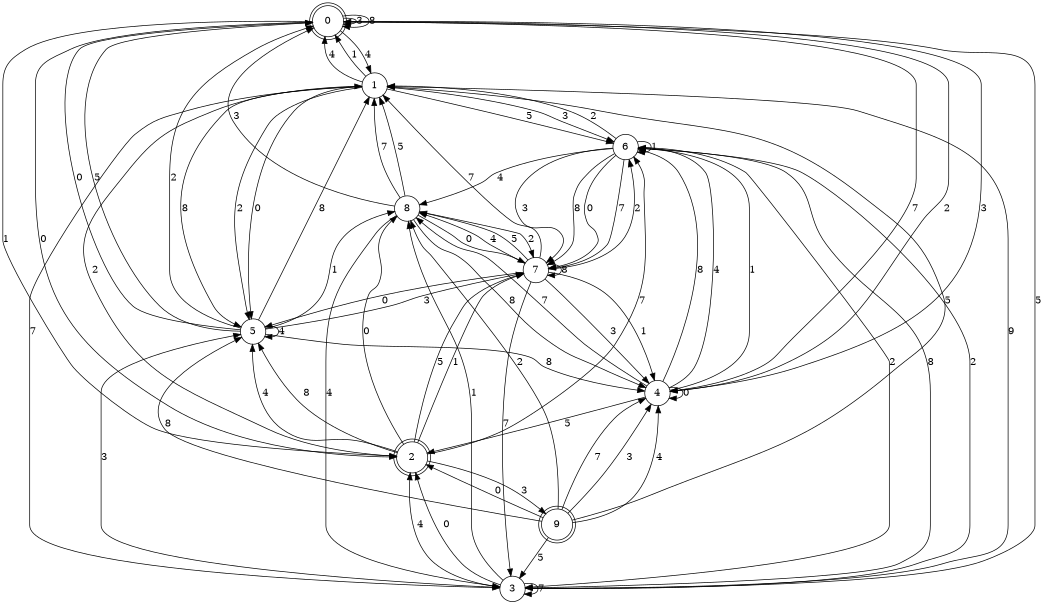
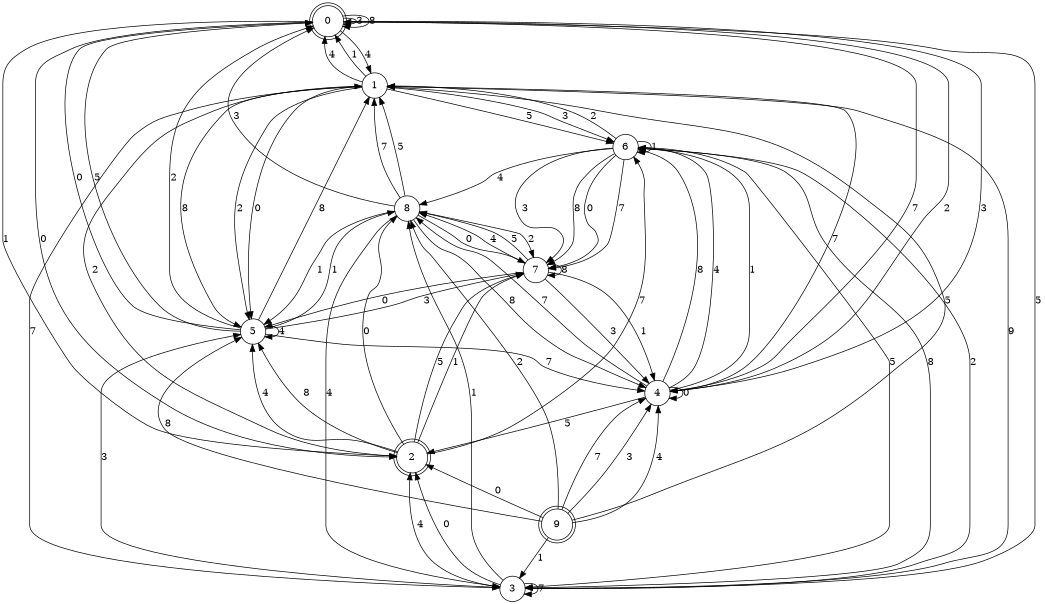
edge "7" -> "1": now "4" -> "1"
edge "7" -> "6": removed, label "2"
edge "8" -> "5": added, label "1"
edge "5" -> "4": label "8" -> "7"
edge "6" -> "3": label "2" -> "5"
edge "7" -> "3": removed, label "7"
edge "2" -> "9": removed, label "3"
edge "9" -> "3": label "5" -> "1"
